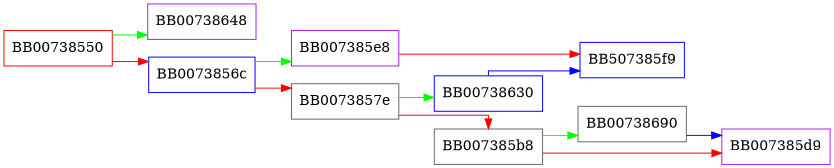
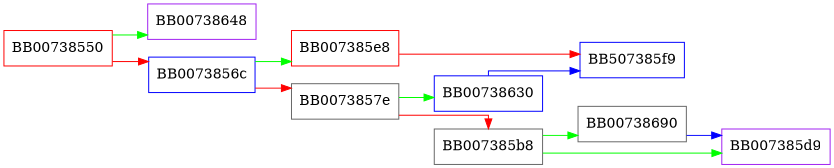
node "BB007385e8": color purple -> red
edge "BB007385b8" -> "BB007385d9": color red -> green
